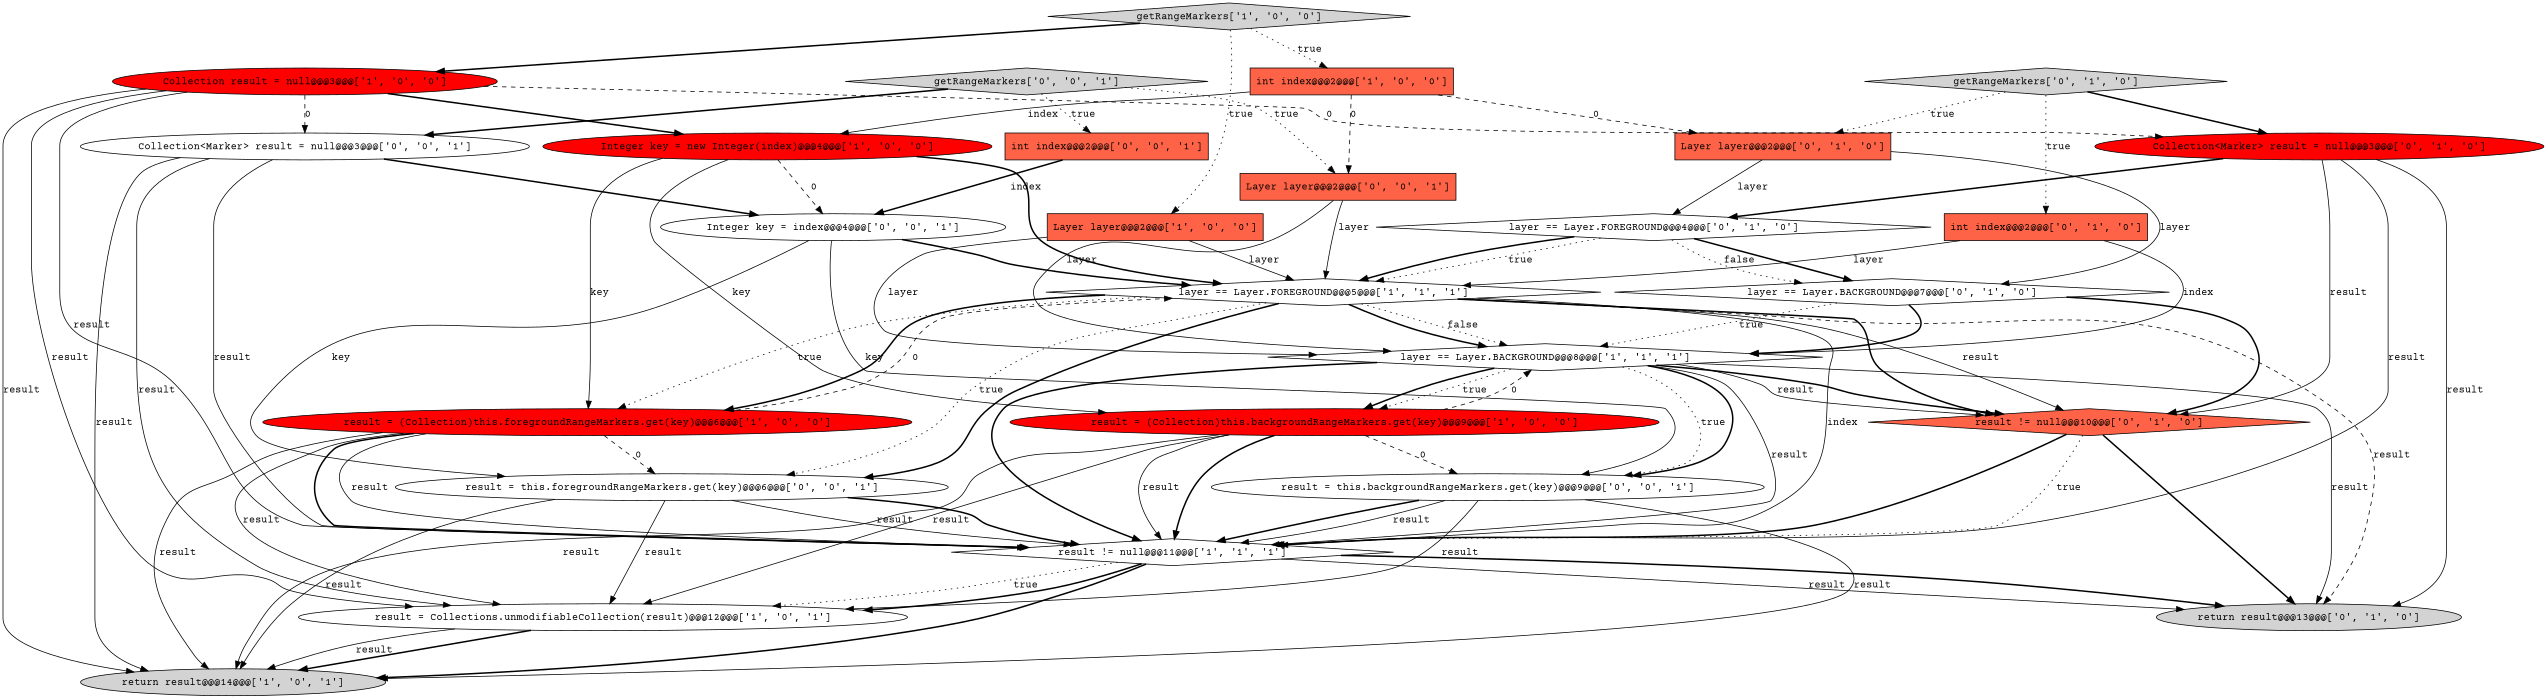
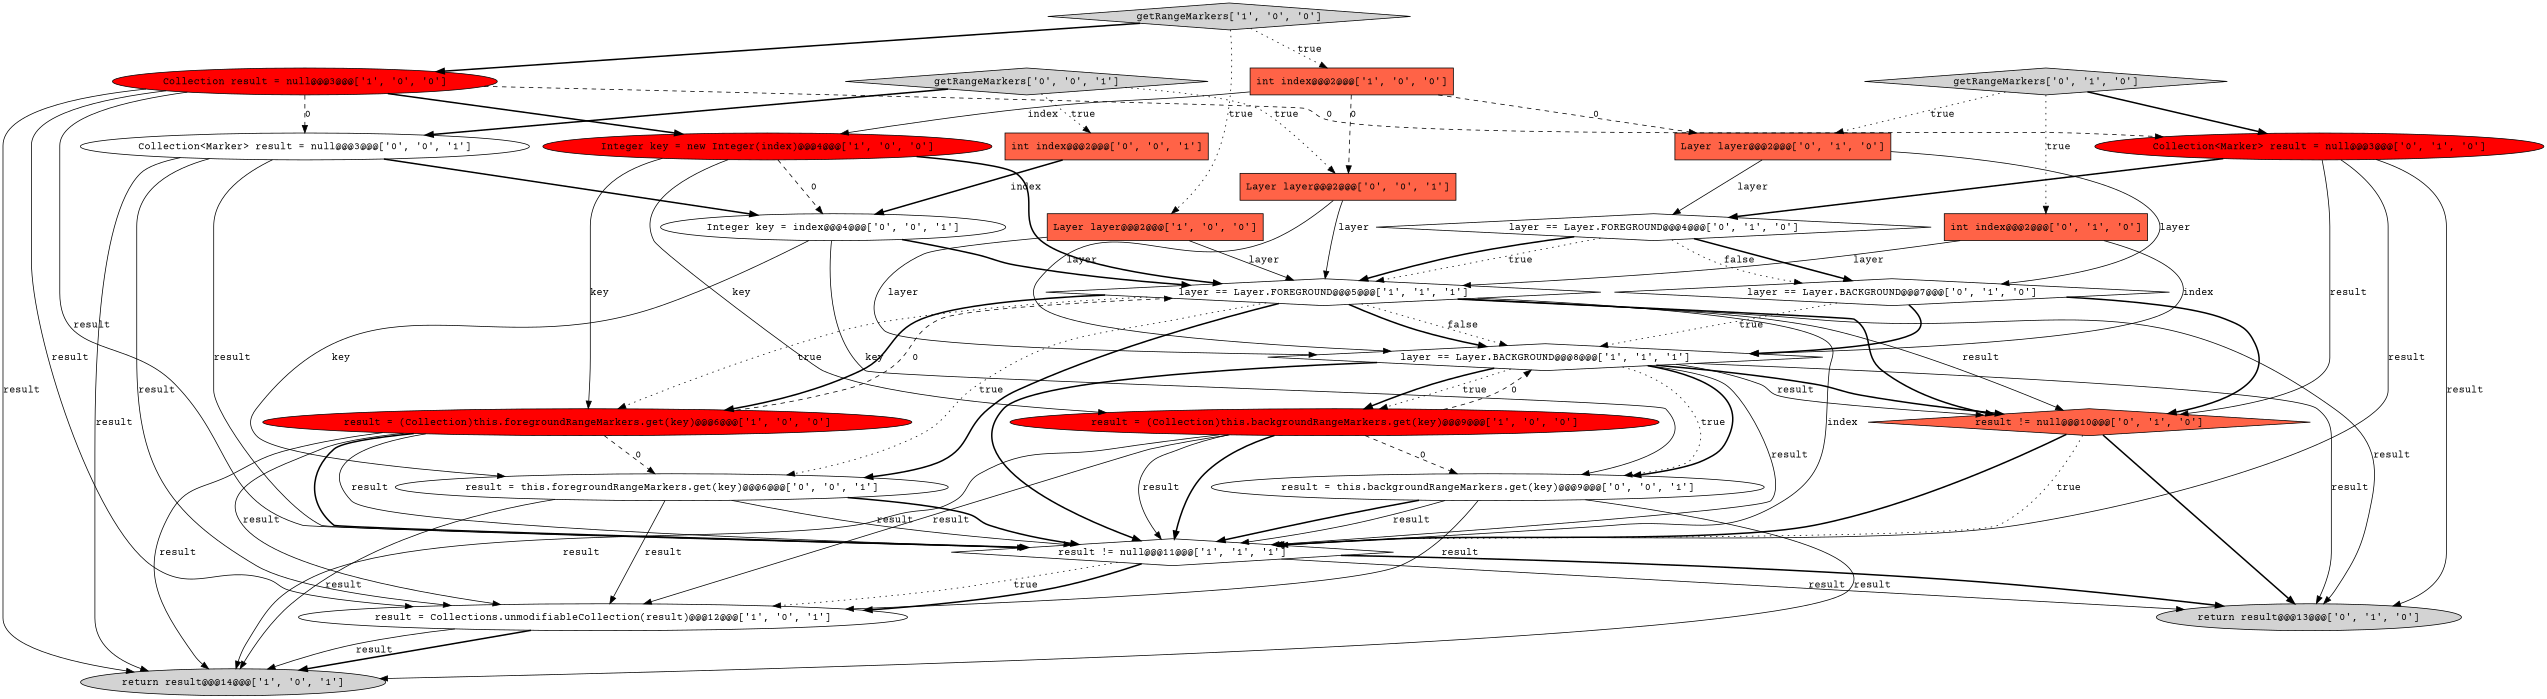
edge "layer == Layer.FOREGROUND@@@5@@@['1', '1', '1']" -> "return result@@@13@@@['0', '1', '0']": style dashed -> solid
edge "result != null@@@11@@@['1', '1', '1']" -> "return result@@@14@@@['1', '0', '1']": removed
